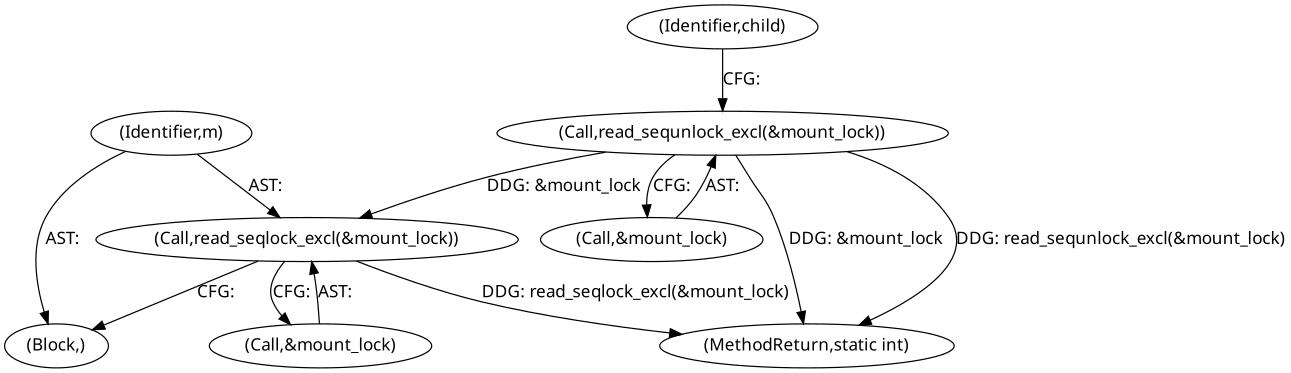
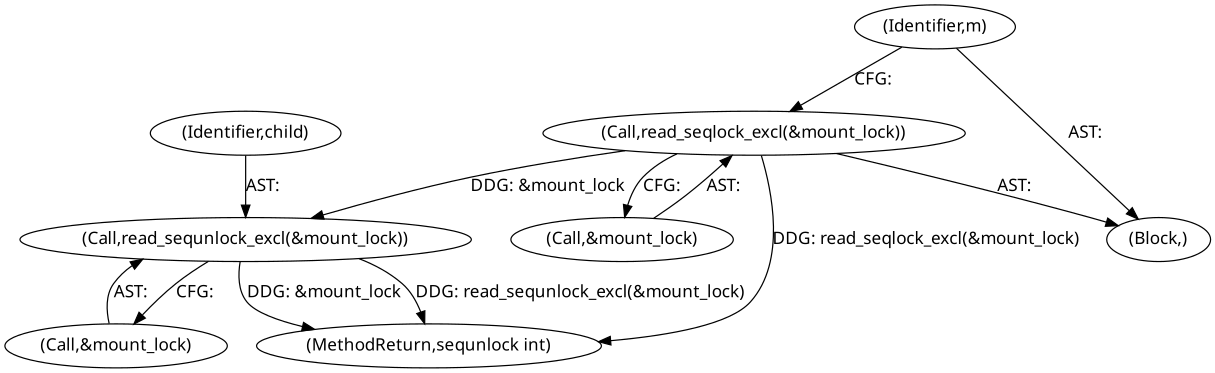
edge "(Identifier,child)" -> "(Call,read_sequnlock_excl(&mount_lock))": label "CFG: " -> "AST: "
edge "(Call,read_sequnlock_excl(&mount_lock))" -> "(Call,read_seqlock_excl(&mount_lock))": reversed
edge "(Identifier,m)" -> "(Call,read_seqlock_excl(&mount_lock))": label "AST: " -> "CFG: "
edge "(Call,read_seqlock_excl(&mount_lock))" -> "(Block,)": label "CFG: " -> "AST: "
node "(MethodReturn,static int)": label "(MethodReturn,static int)" -> "(MethodReturn,sequnlock int)"
